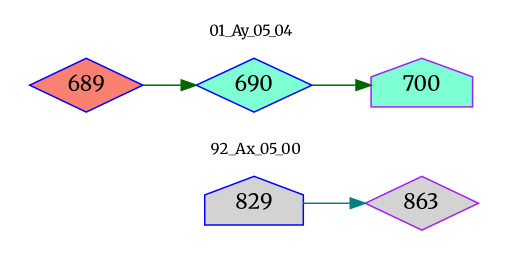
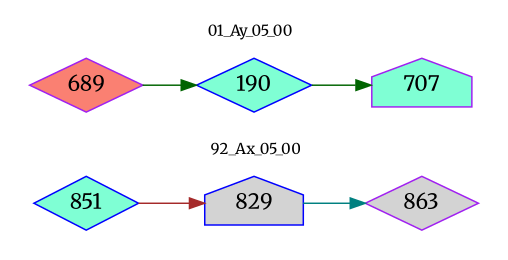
cluster "01_Ay_05_04": label "01_Ay_05_04" -> "01_Ay_05_00"
node "689": color blue -> purple
node "690": label "690" -> "190"
node "700": label "700" -> "707"
node "851": added
